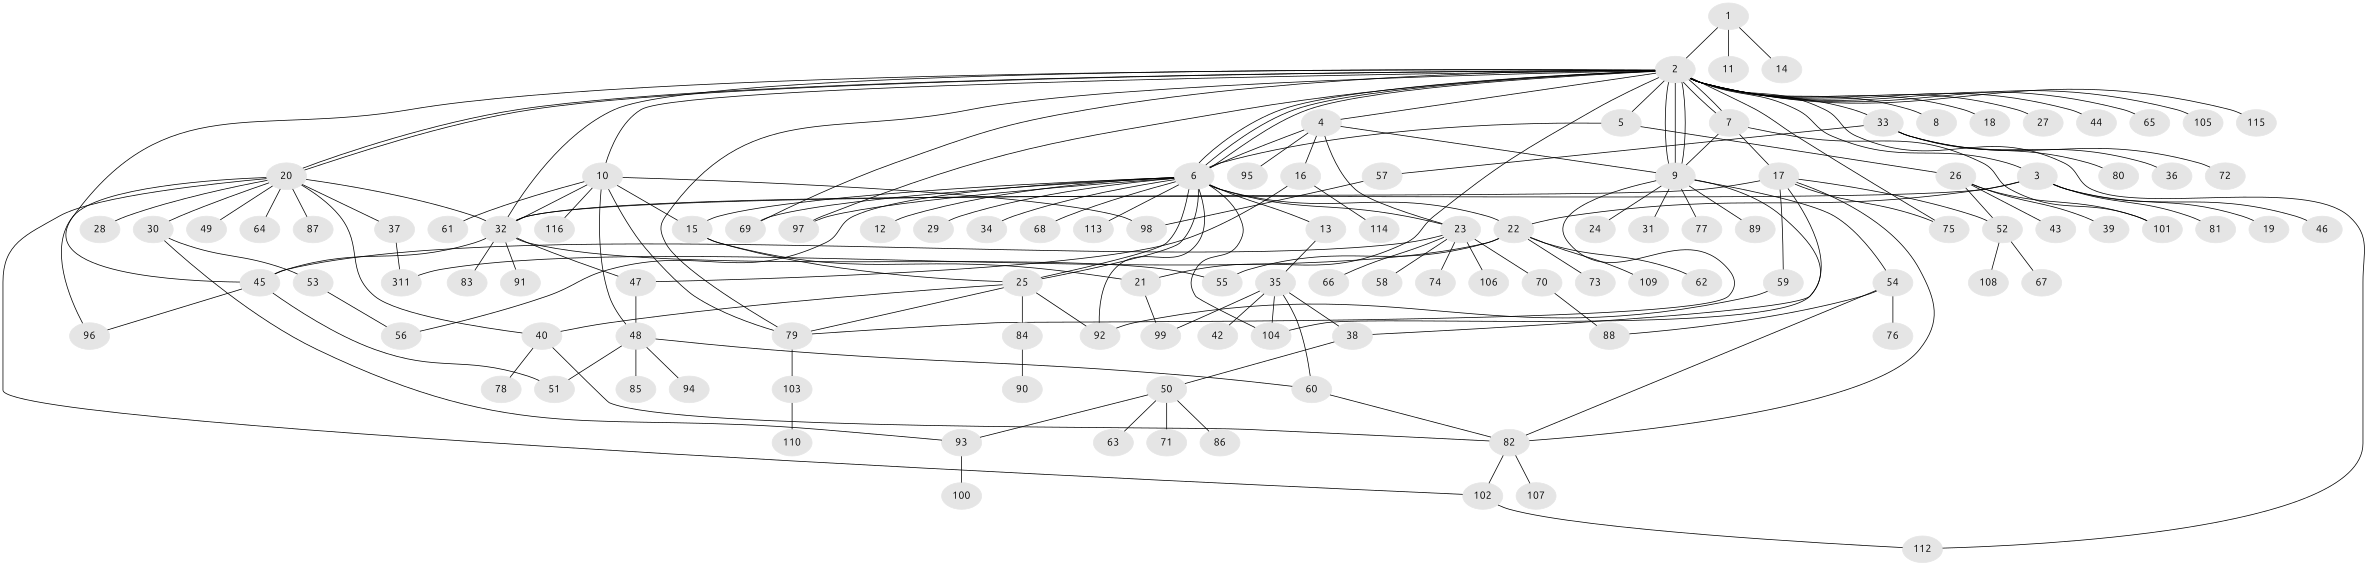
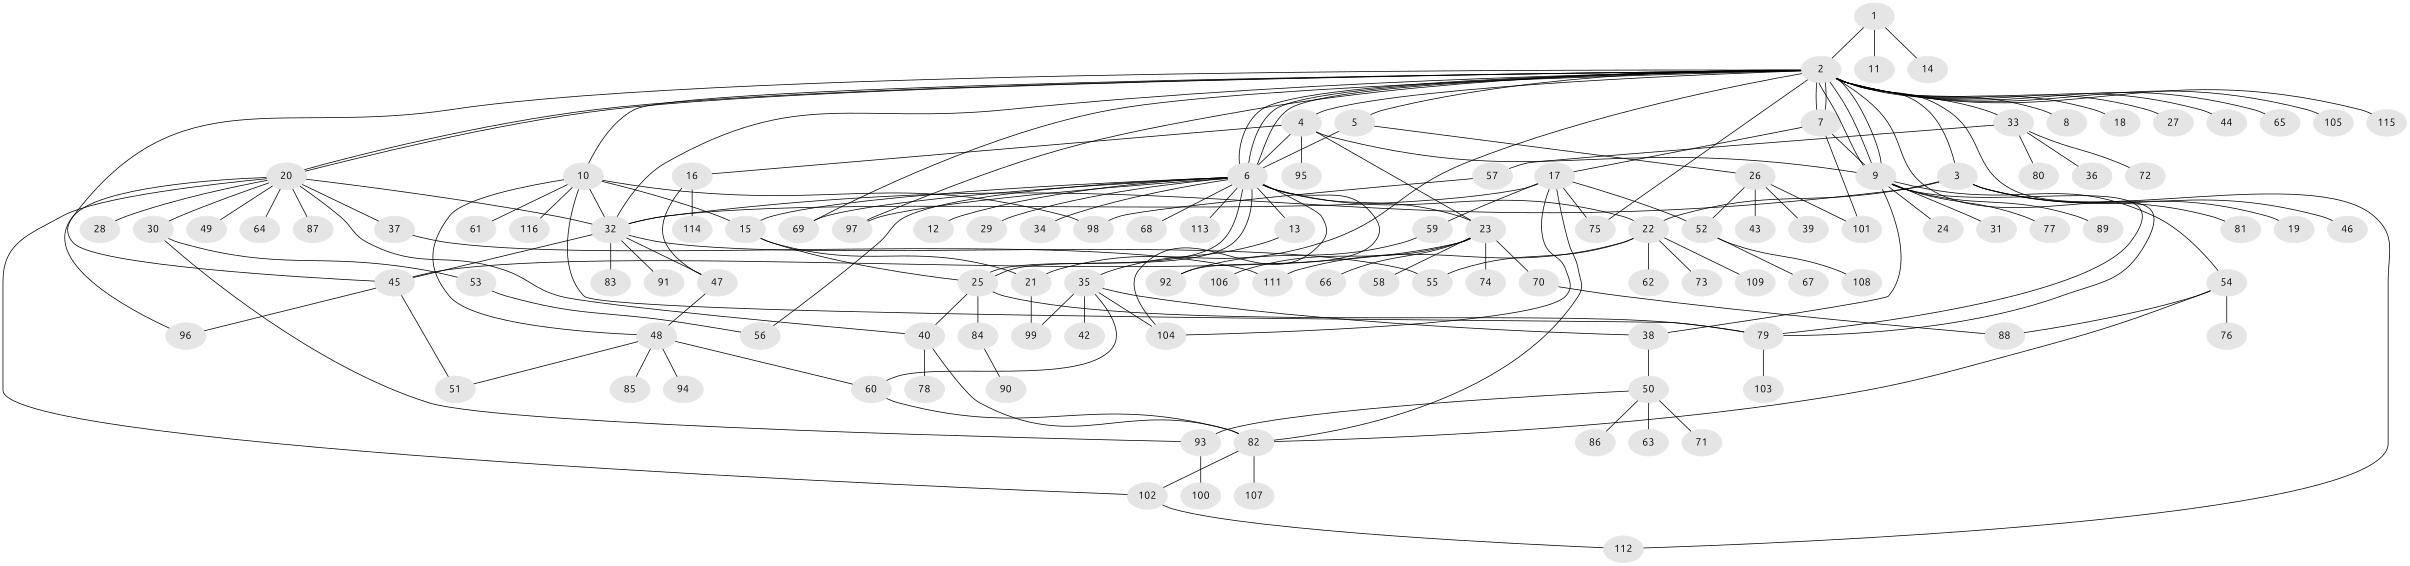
node "311": label "311" -> "111"
edge "25" -- "92": removed
node "110": removed
